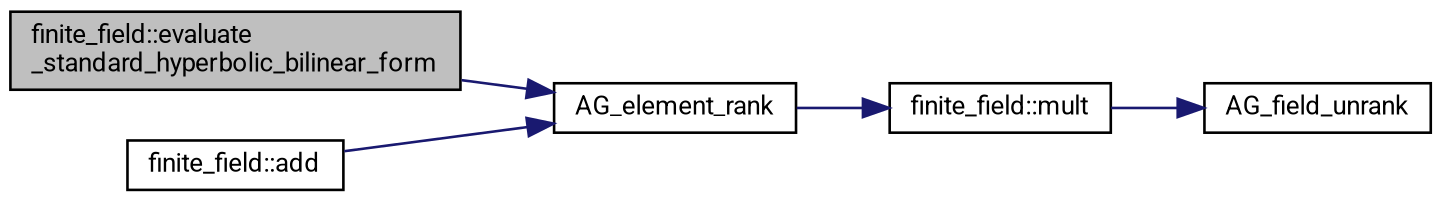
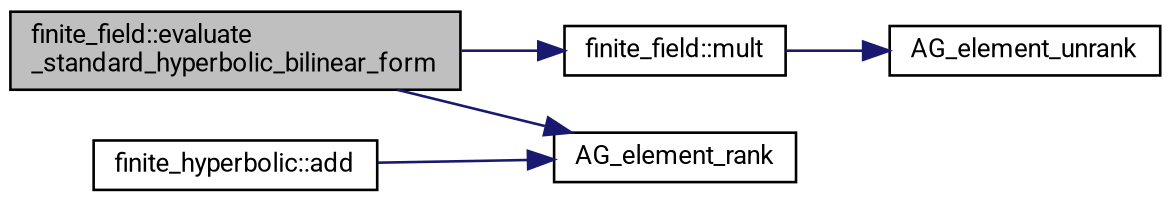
edge "AG_element_rank" -> "finite_field::mult": now "finite_field::evaluate _standard_hyperbolic_bilinear_form" -> "finite_field::mult"
node "AG_field_unrank": label "AG_field_unrank" -> "AG_element_unrank"
node "finite_field::add": label "finite_field::add" -> "finite_hyperbolic::add"
